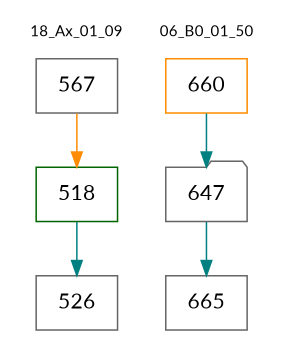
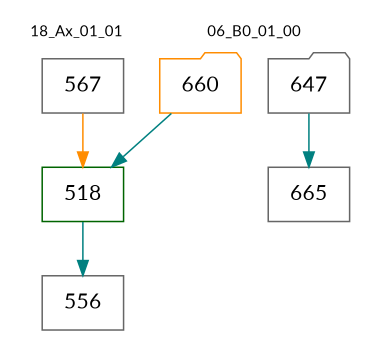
cluster "18_Ax_01_09": label "18_Ax_01_09" -> "18_Ax_01_01"
cluster "06_B0_01_50": label "06_B0_01_50" -> "06_B0_01_00"
node "660": shape box -> folder
edge "660" -> "647": now "660" -> "518"
node "526": label "526" -> "556"
